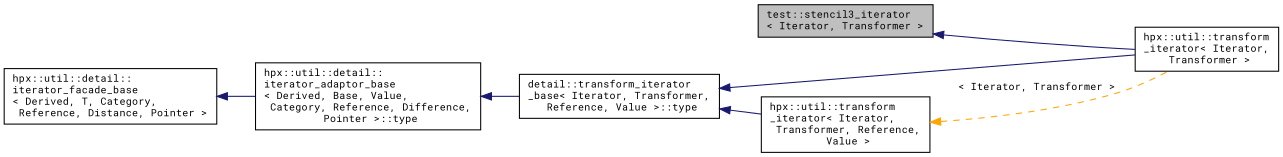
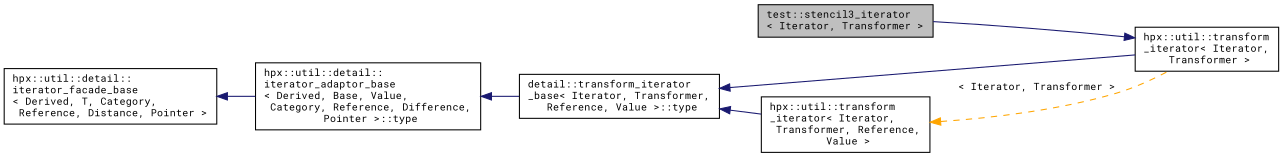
edge "hpx::util::transform _iterator< Iterator, Transformer >" -> "test::stencil3_iterator < Iterator, Transformer >": reversed
